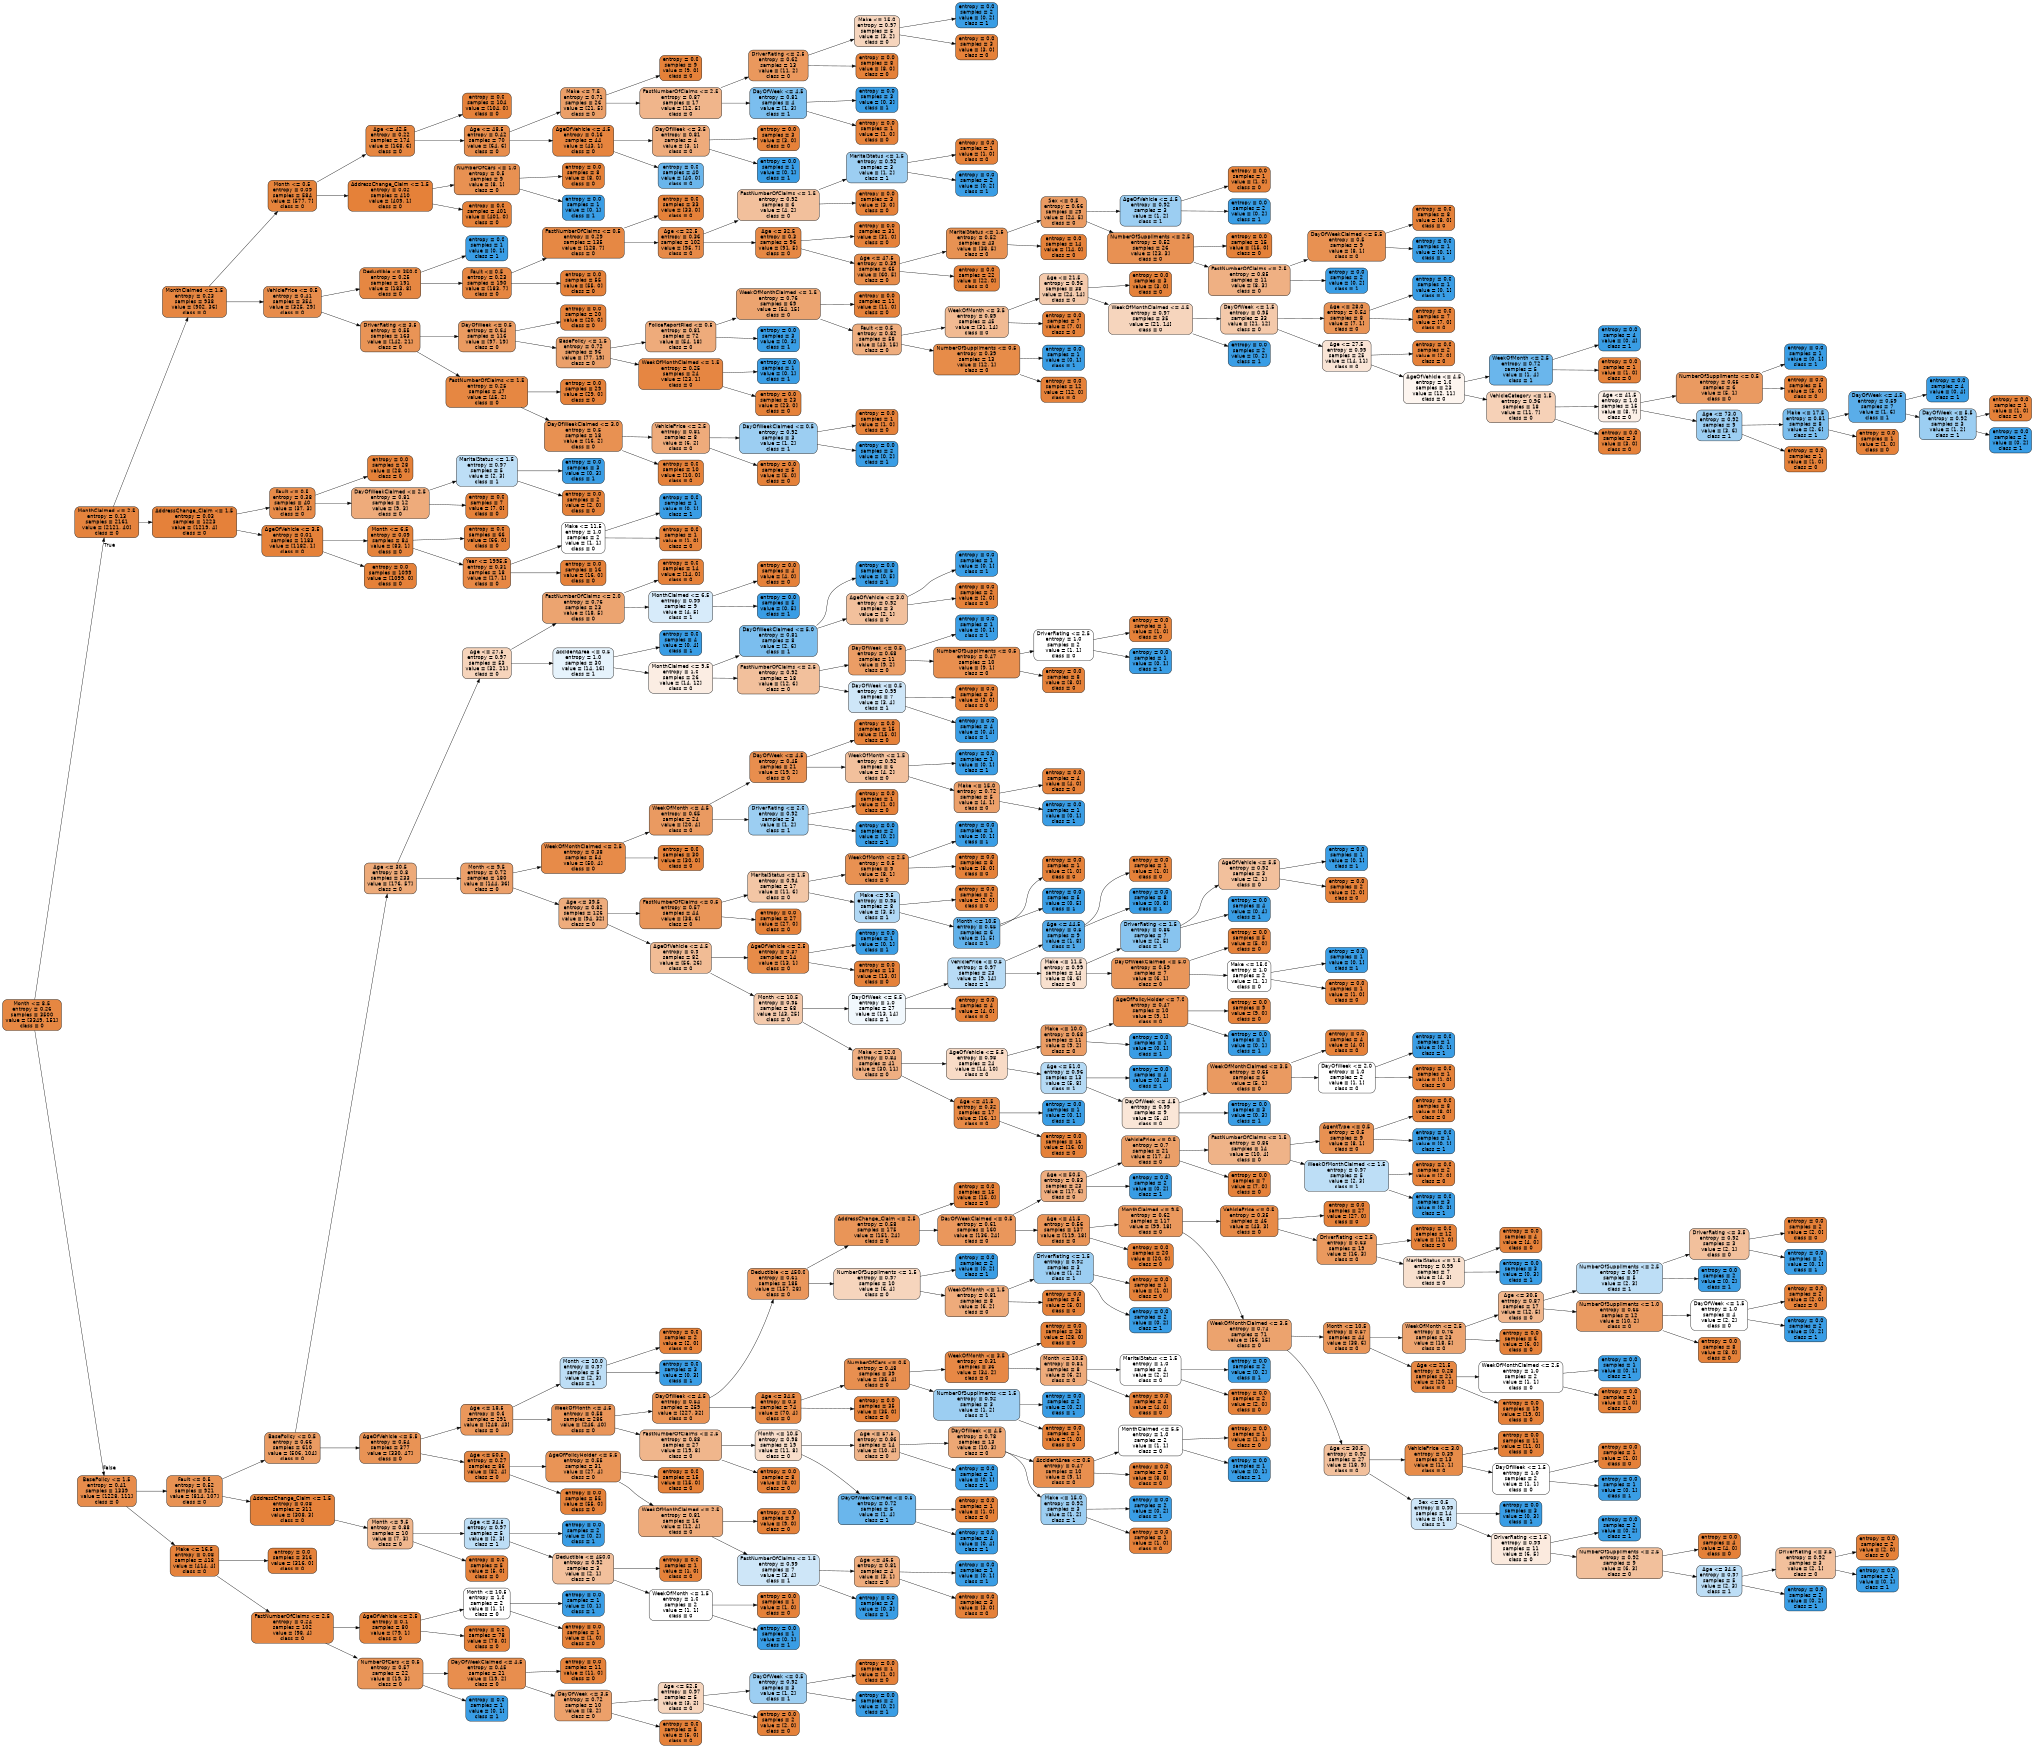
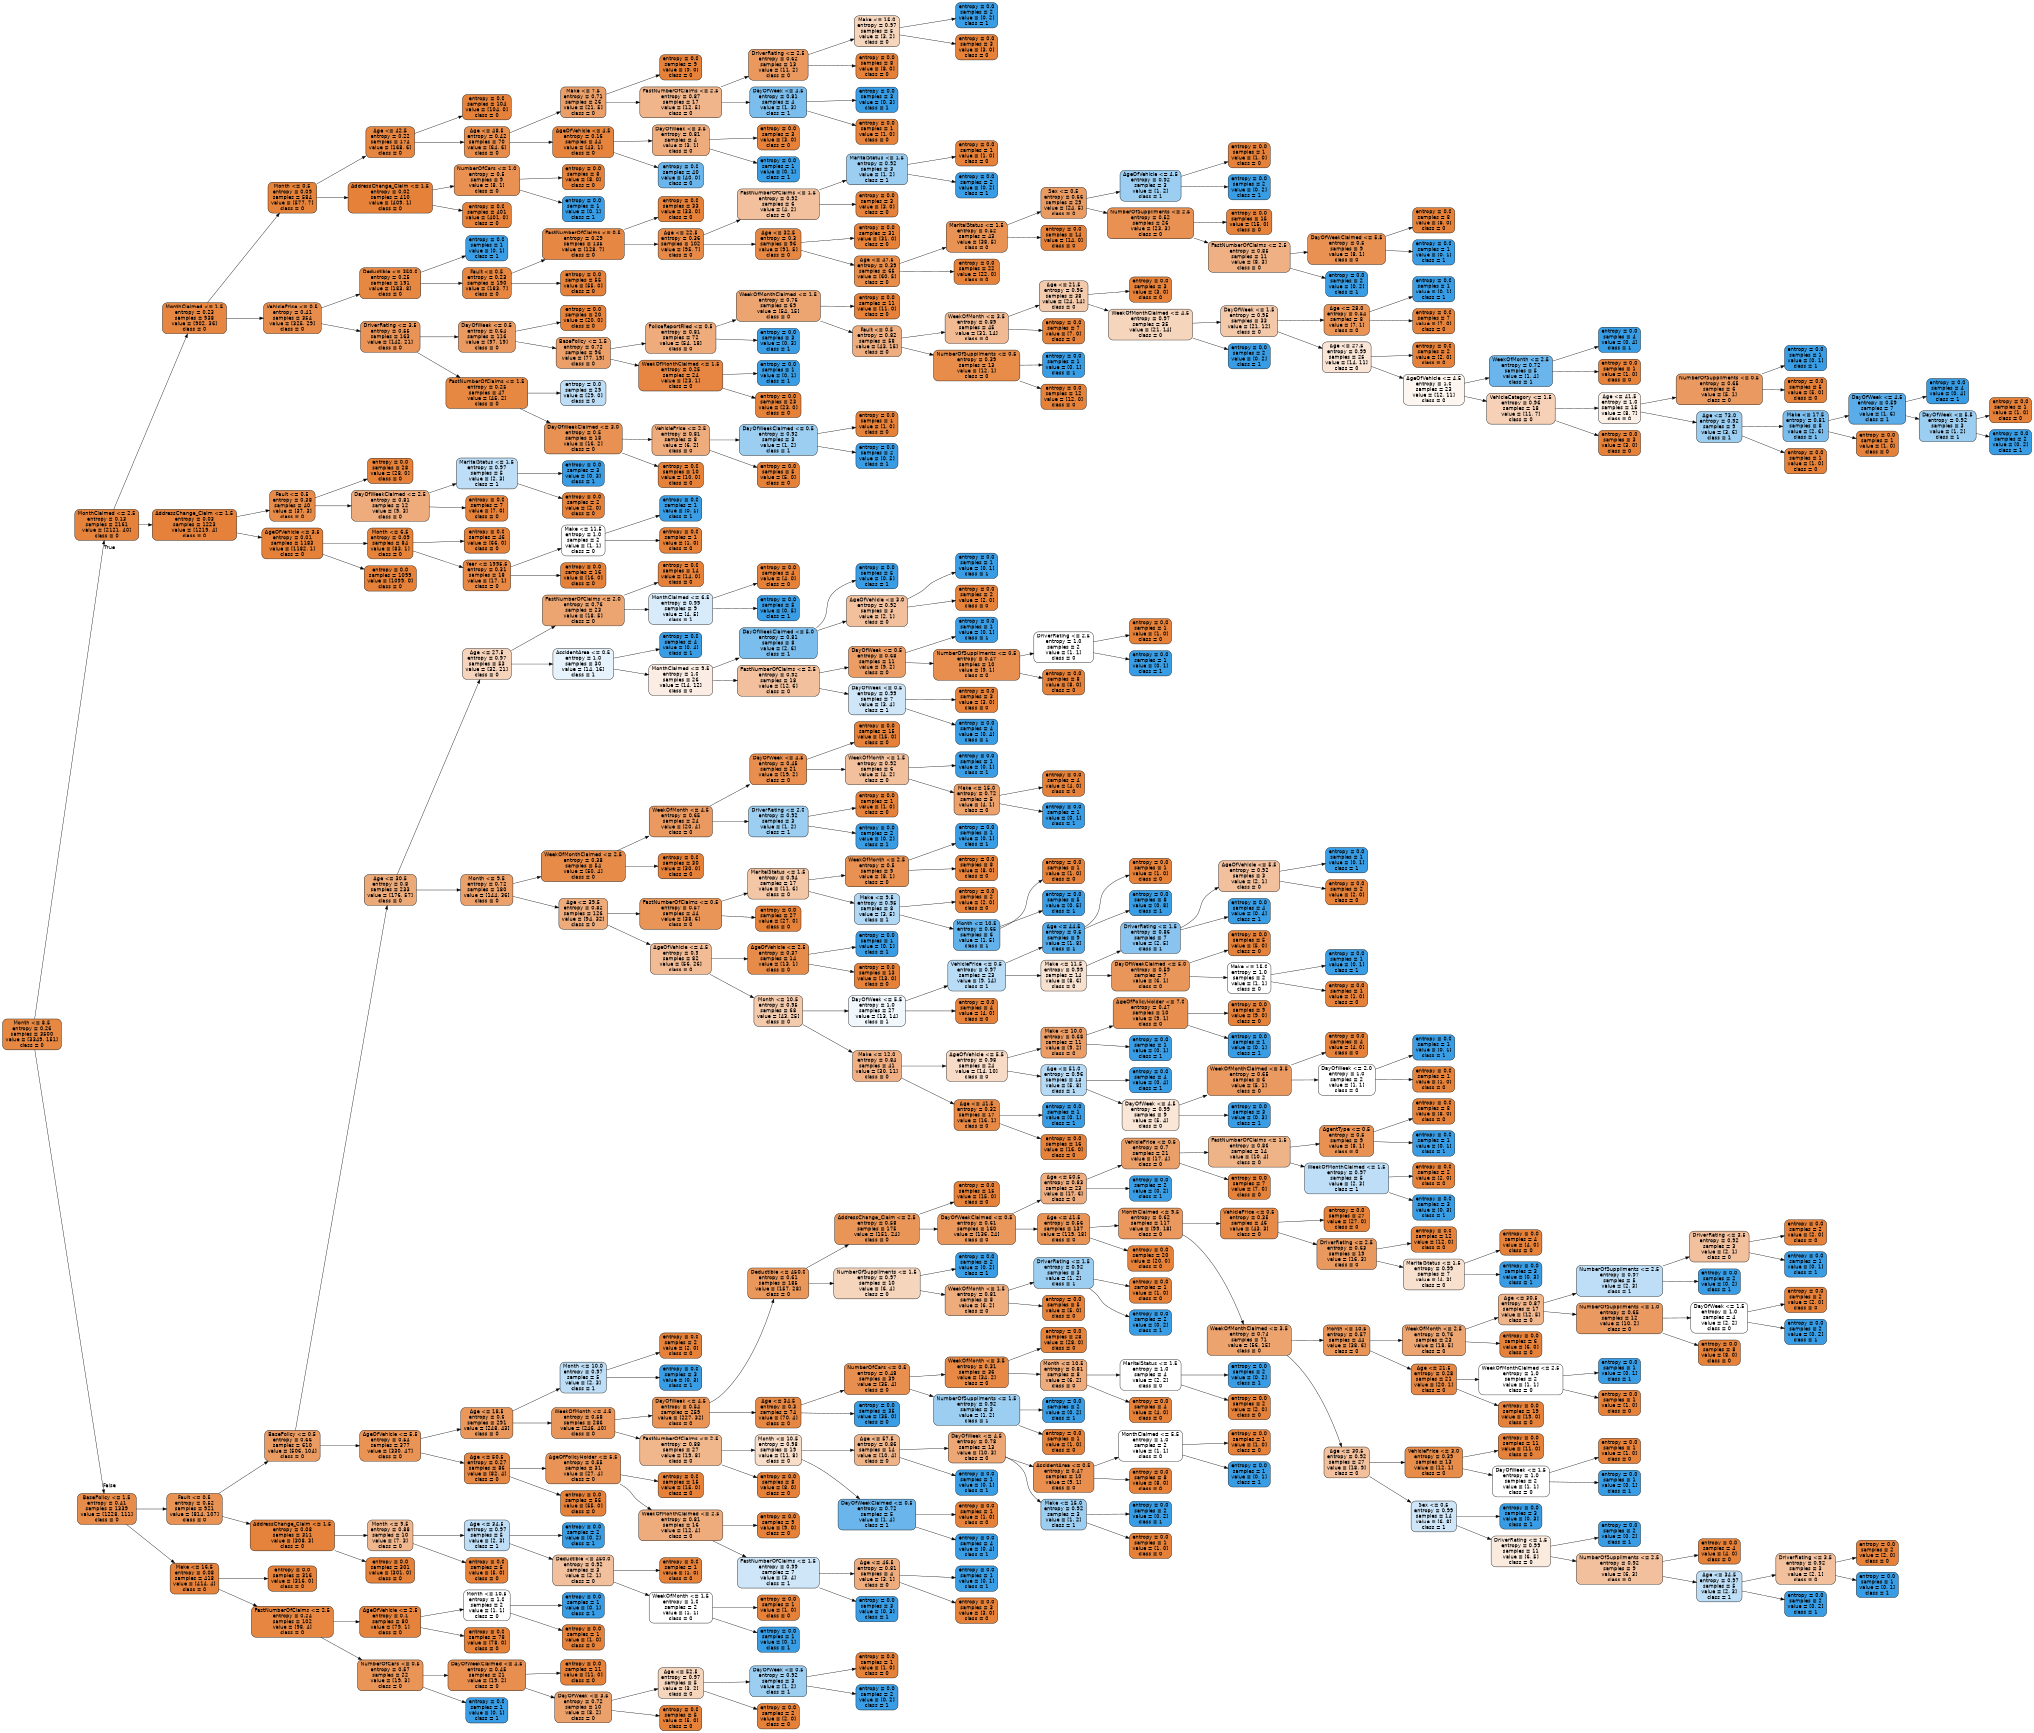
node "entropy = 0.0 samples = 29 value = [29, 0] class = 0": fillcolor #e58139 -> #bddef6
node "entropy = 0.0 samples = 66 value = [66, 0] class = 0": label "entropy = 0.0 samples = 66 value = [66, 0] class = 0" -> "entropy = 0.0 samples = 46 value = [66, 0] class = 0"
node "entropy = 0.0 samples = 35 value = [35, 0] class = 0": fillcolor #e58139 -> #399de5
node "entropy = 0.0 samples = 301 value = [301, 0] class = 0": added
